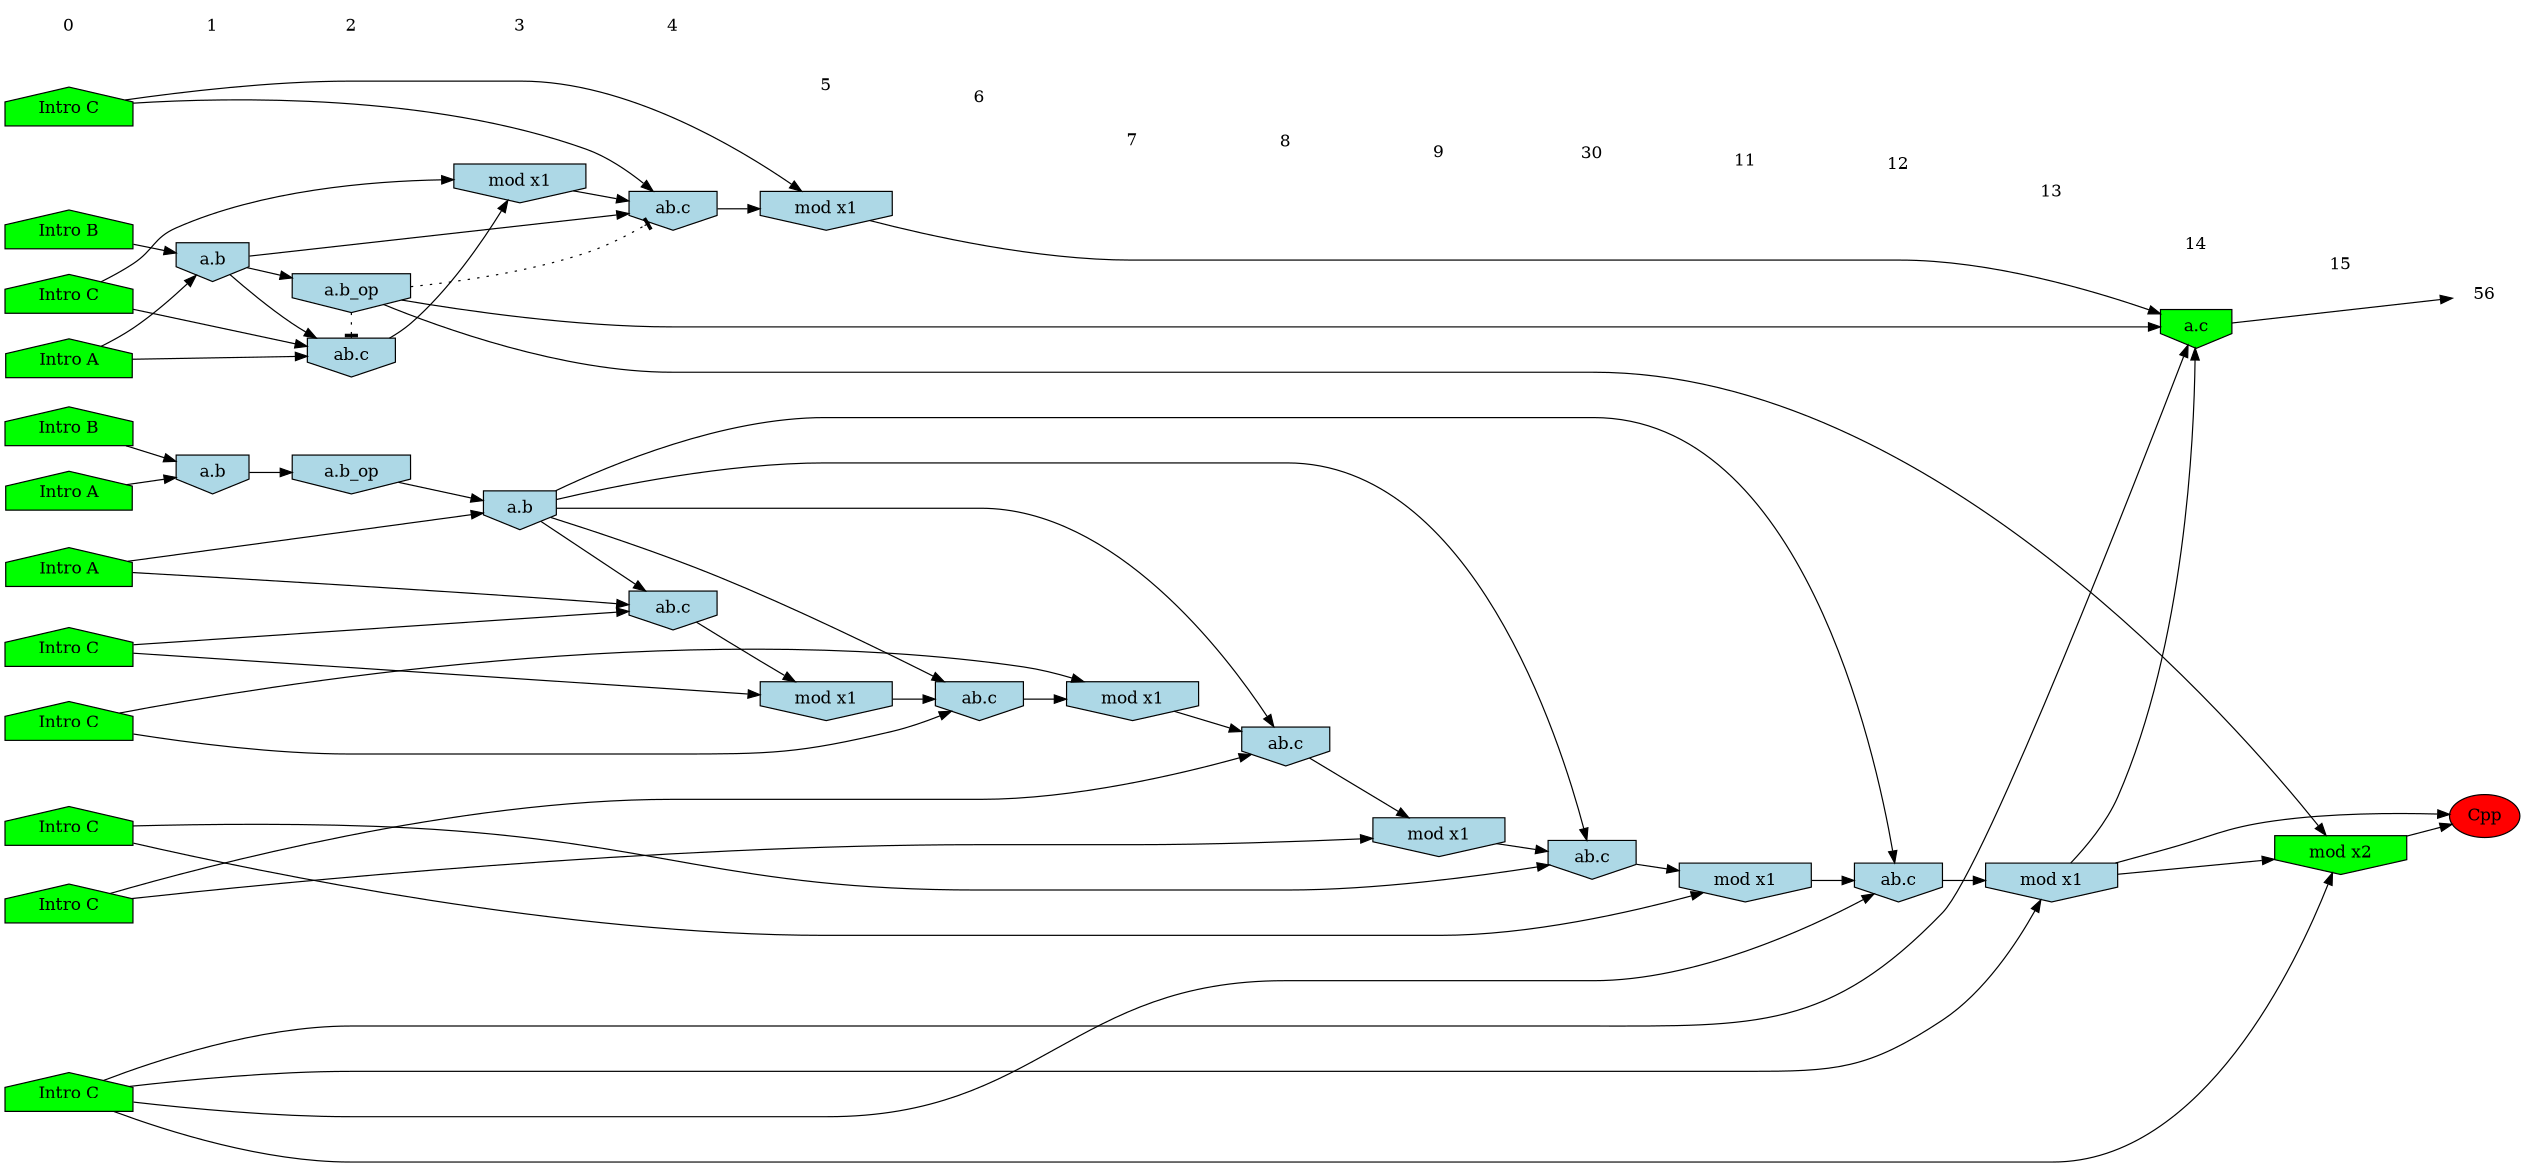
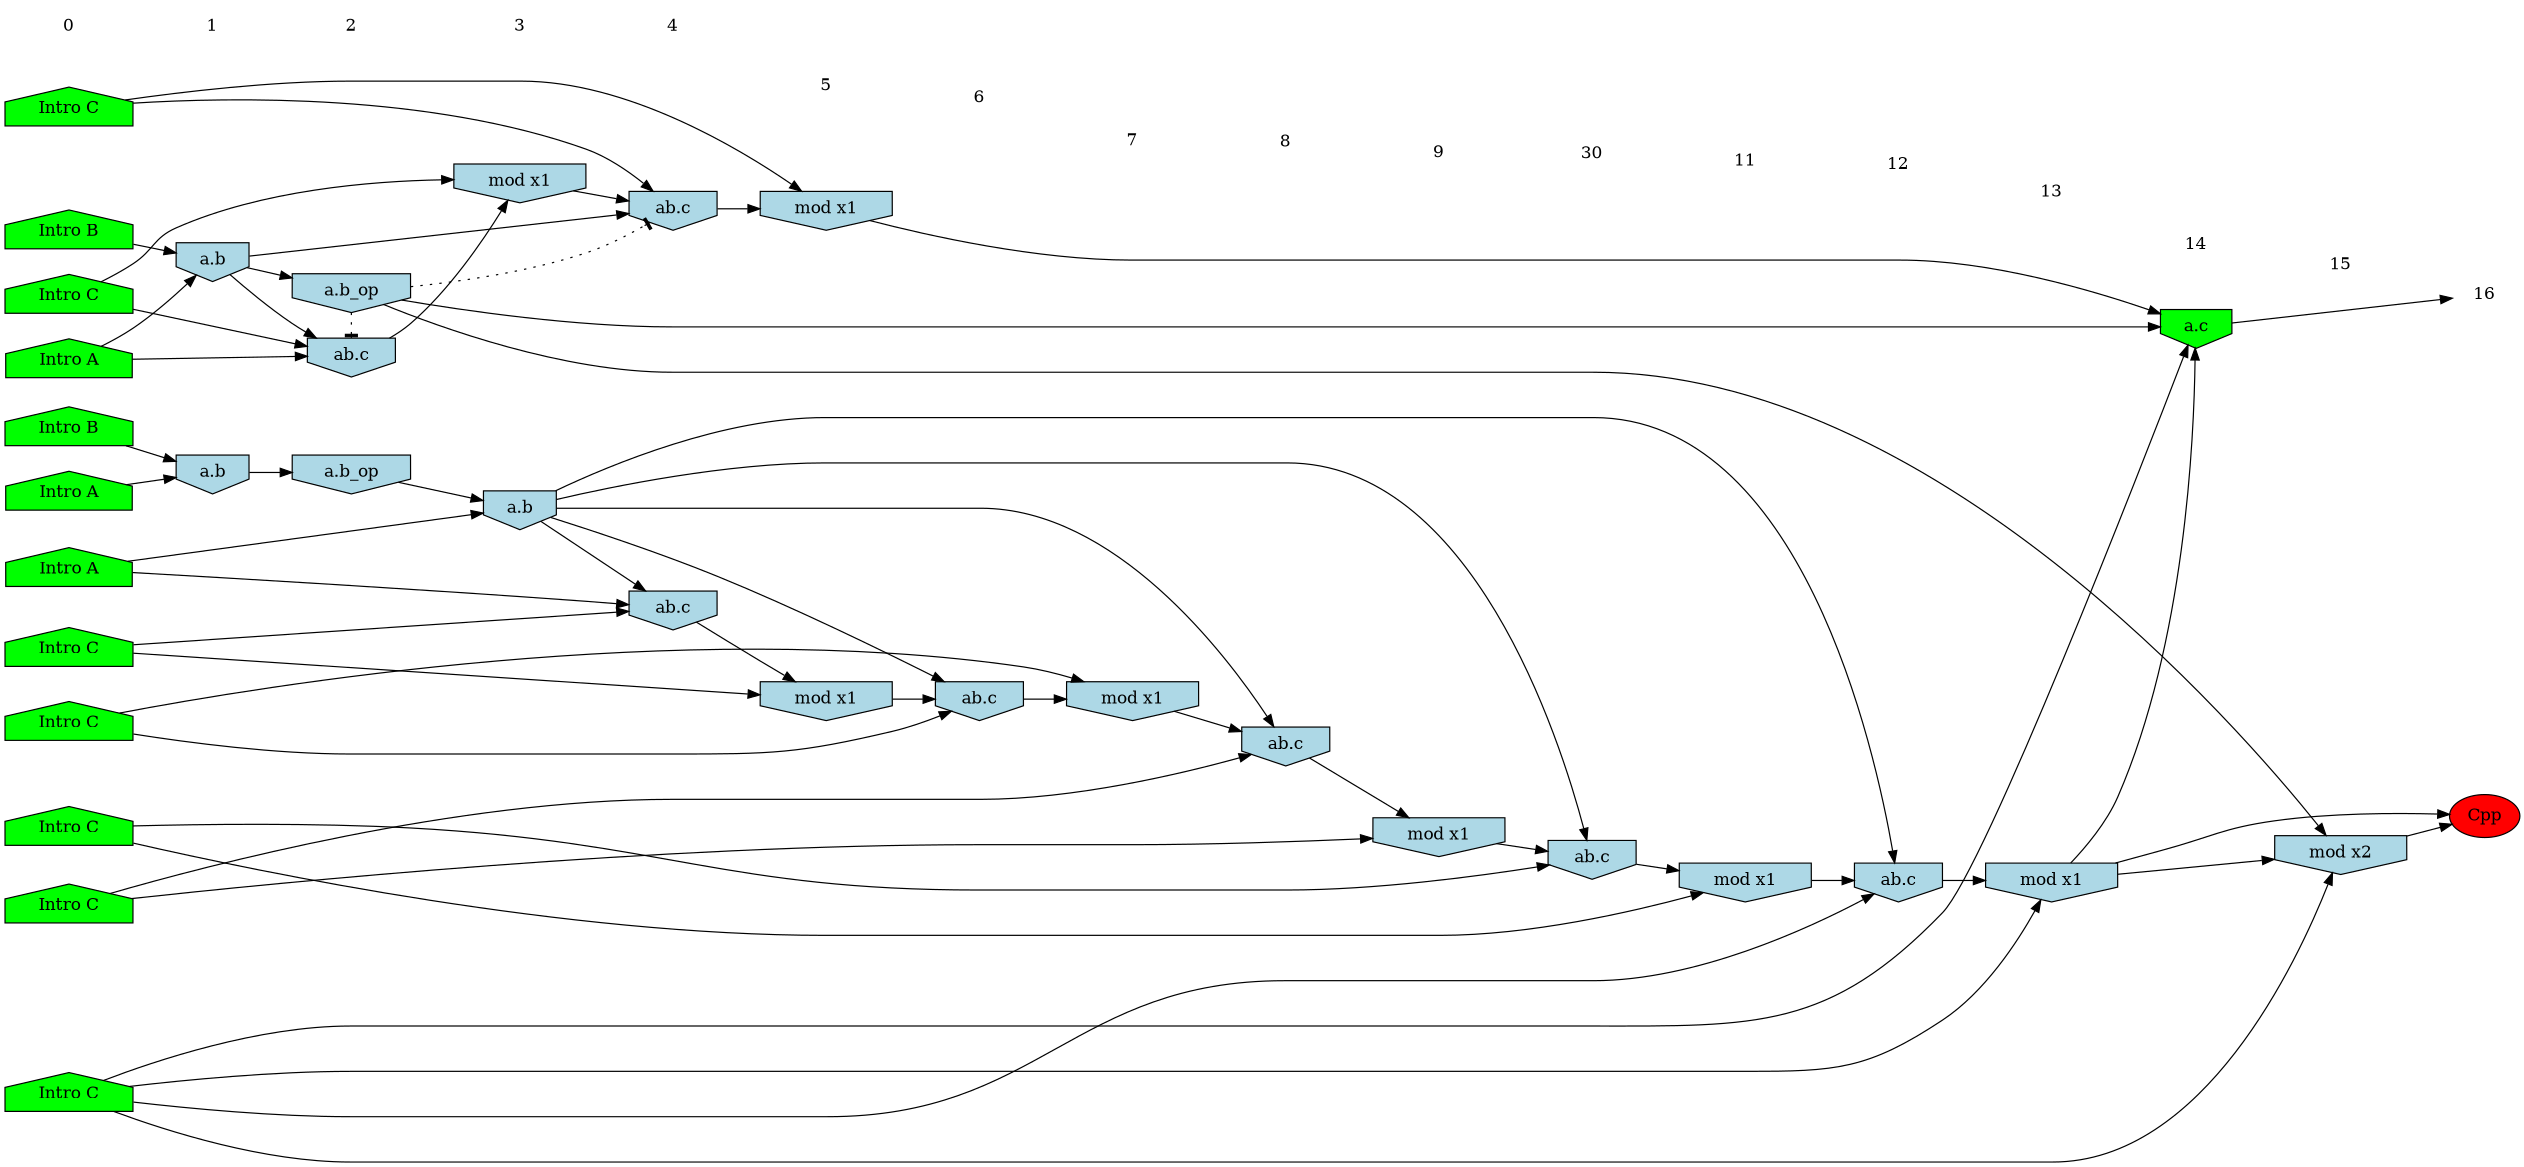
node "56": label "56" -> "16"
node "mod x2": fillcolor green -> lightblue
